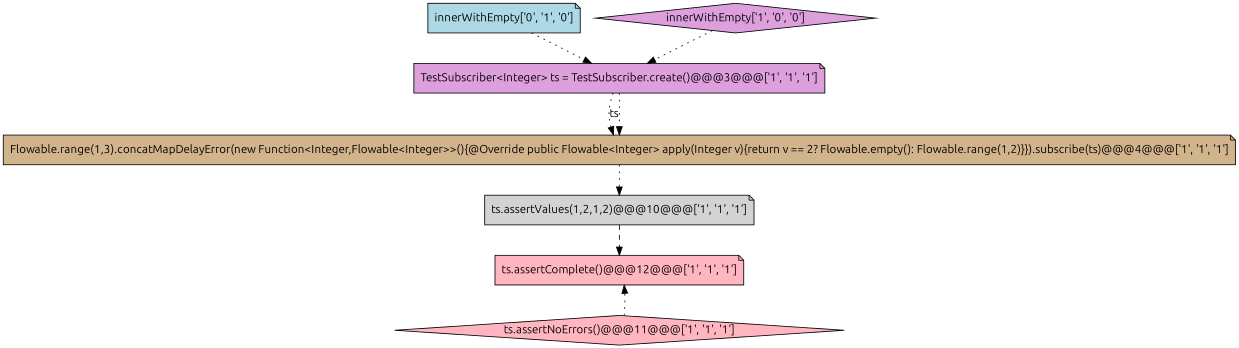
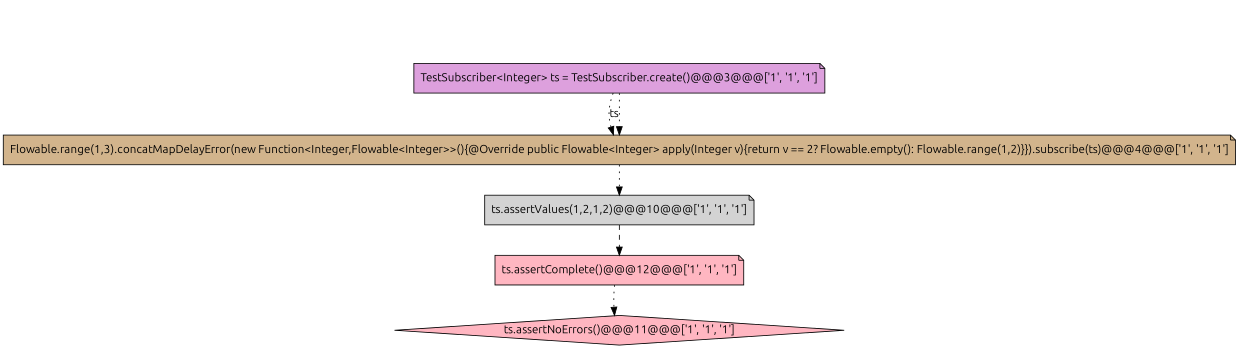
node "innerWithEmpty['0', '1', '0']": removed
node "innerWithEmpty['1', '0', '0']": removed
edge "ts.assertNoErrors()@@@11@@@['1', '1', '1']" -> "ts.assertComplete()@@@12@@@['1', '1', '1']": reversed
